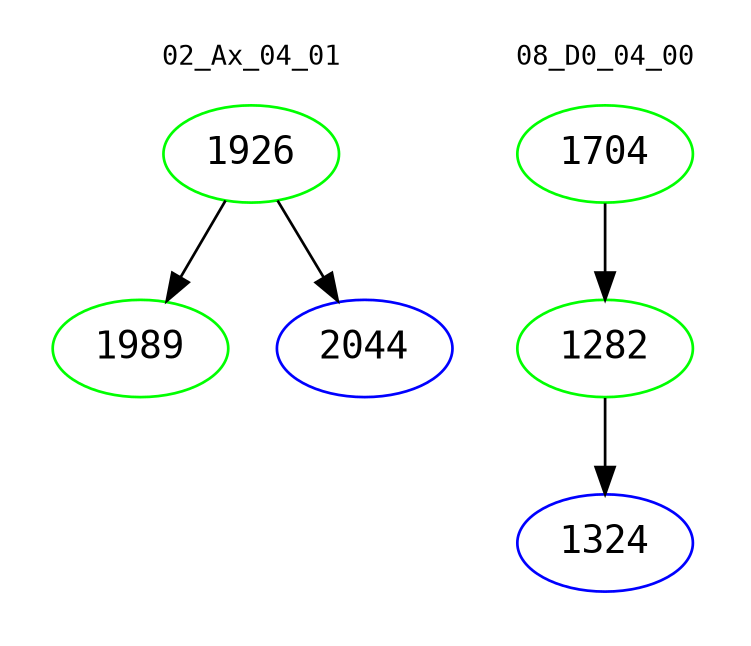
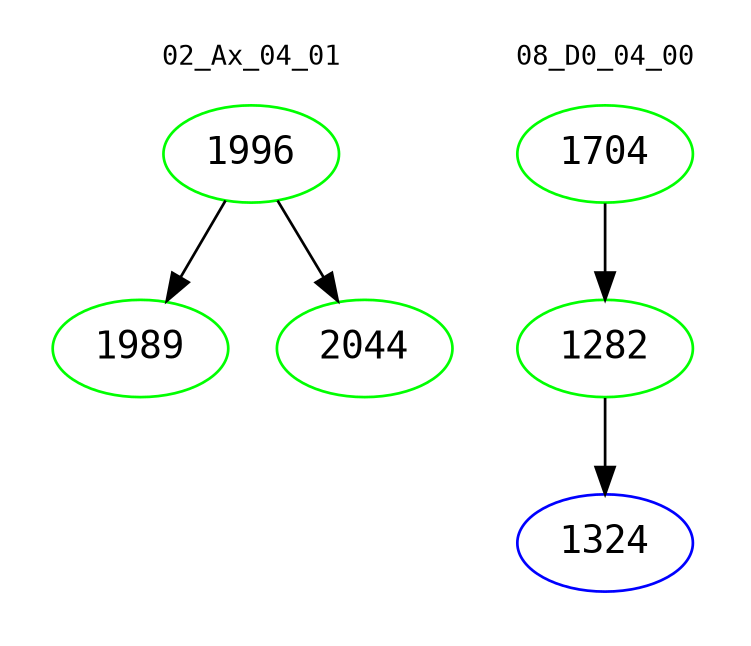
node "1926": label "1926" -> "1996"
node "2044": color blue -> green
